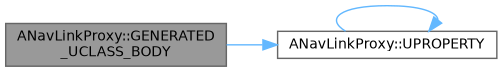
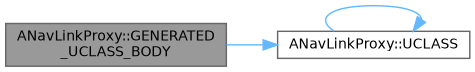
node "ANavLinkProxy::UPROPERTY": label "ANavLinkProxy::UPROPERTY" -> "ANavLinkProxy::UCLASS"
